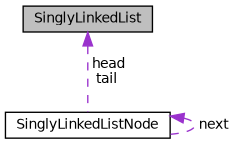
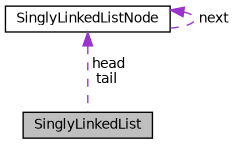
edge "SinglyLinkedListNode" -> "SinglyLinkedList": reversed
